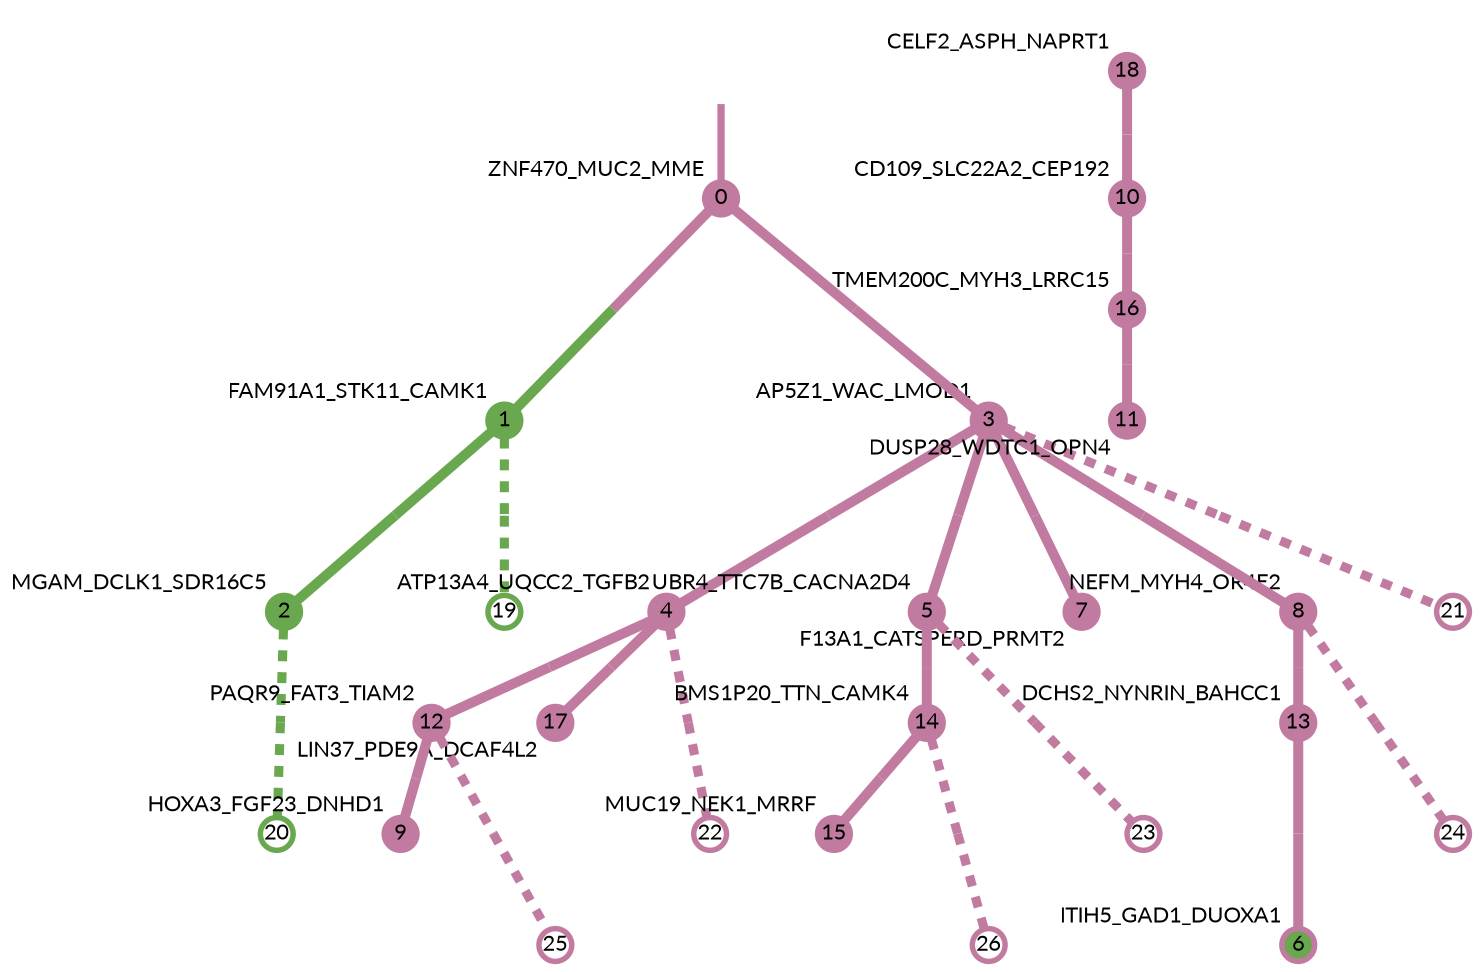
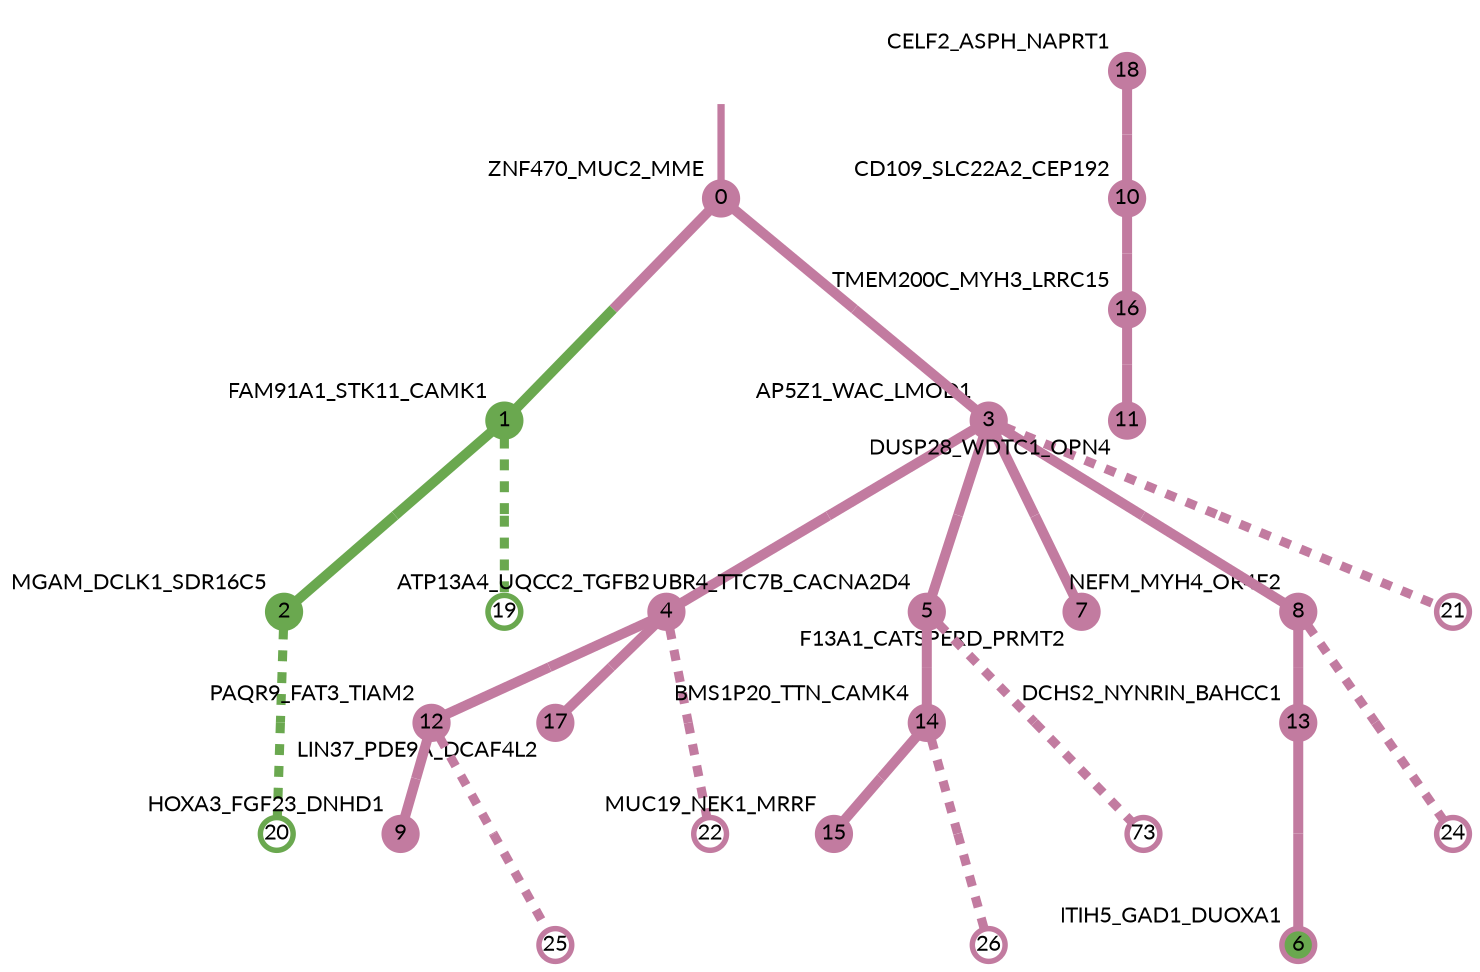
node "23": label "23" -> "73"
